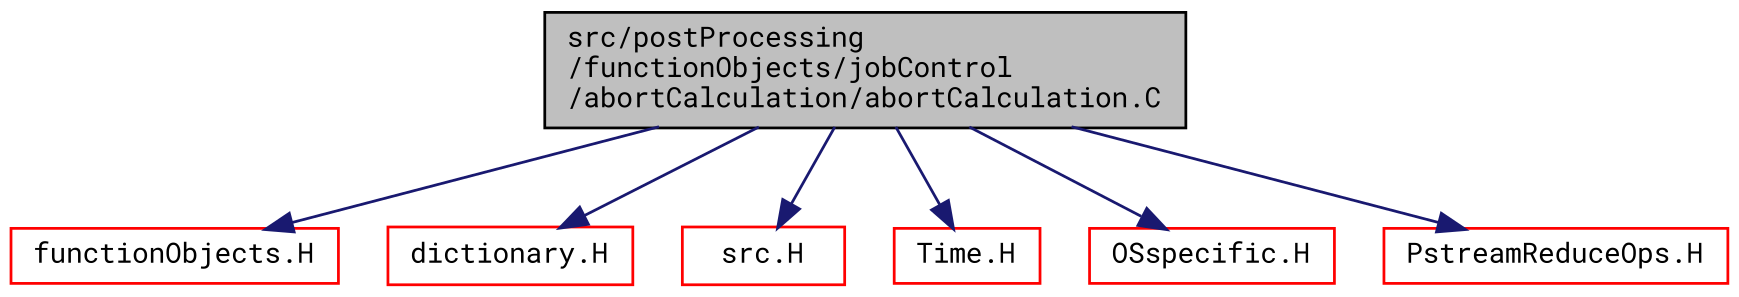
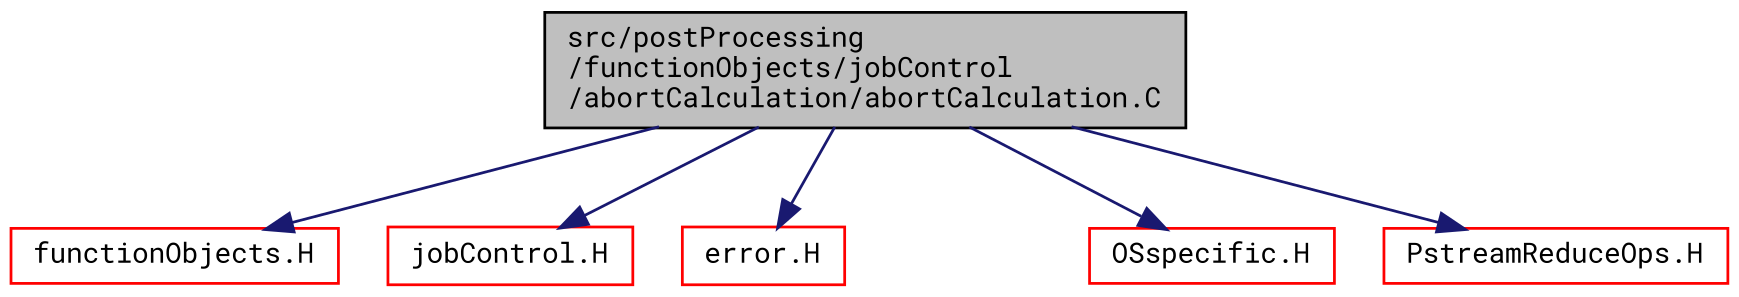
node "dictionary.H": label "dictionary.H" -> "jobControl.H"
node "src.H": label "src.H" -> "error.H"
node "Time.H": removed
